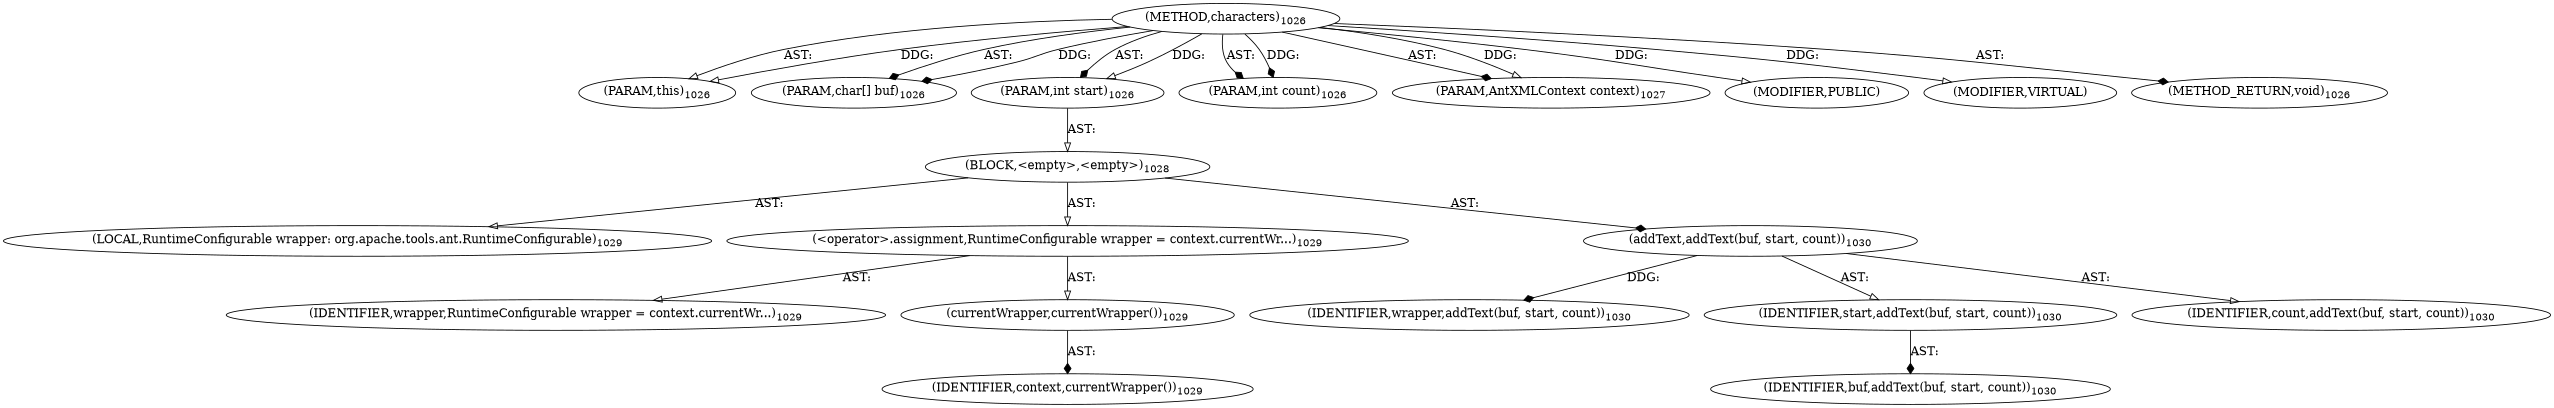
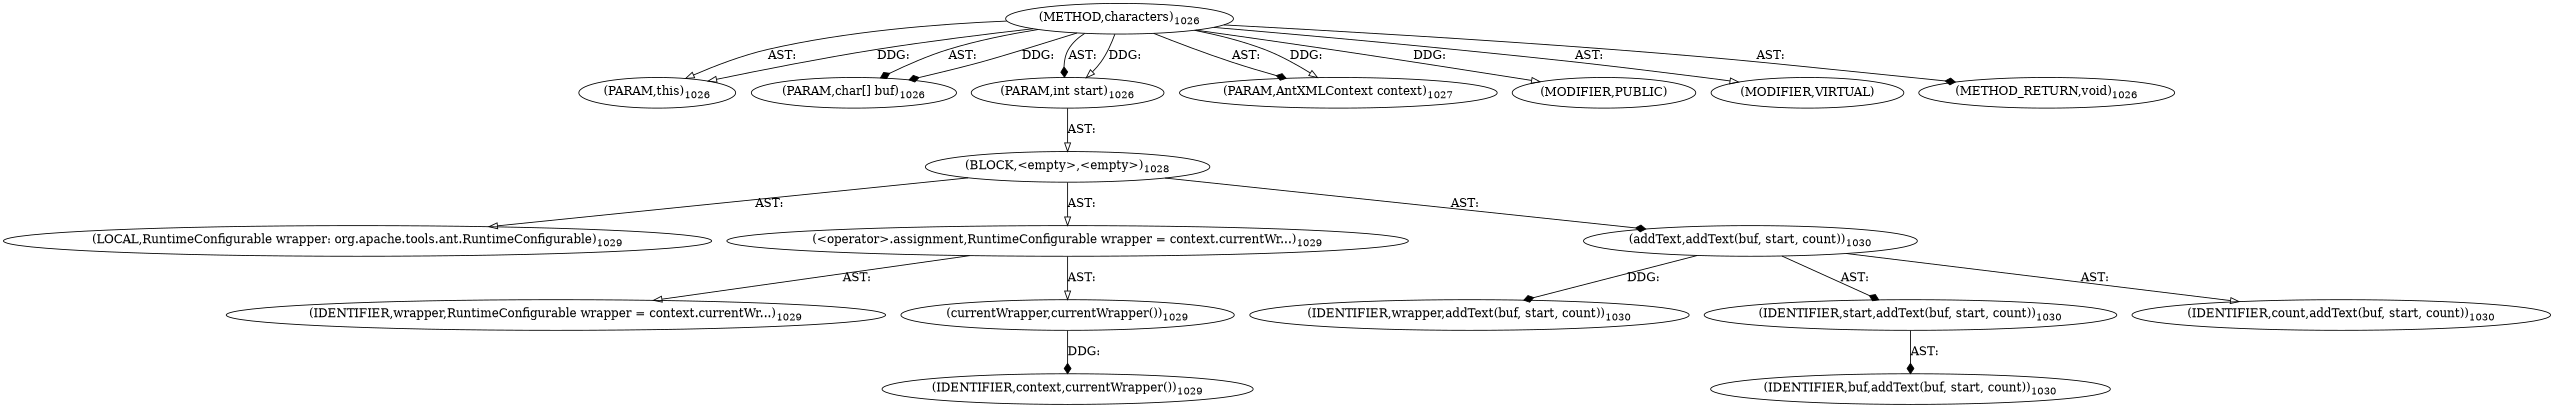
edge "(METHOD,characters)" -> "(MODIFIER,VIRTUAL)": label "DDG: " -> "AST: "
node "(PARAM,int count)": removed
edge "(addText,addText(buf, start, count))" -> "(IDENTIFIER,start,addText(buf, start, count))": arrowhead onormal -> diamond
edge "(currentWrapper,currentWrapper())" -> "(IDENTIFIER,context,currentWrapper())": label "AST: " -> "DDG: "
